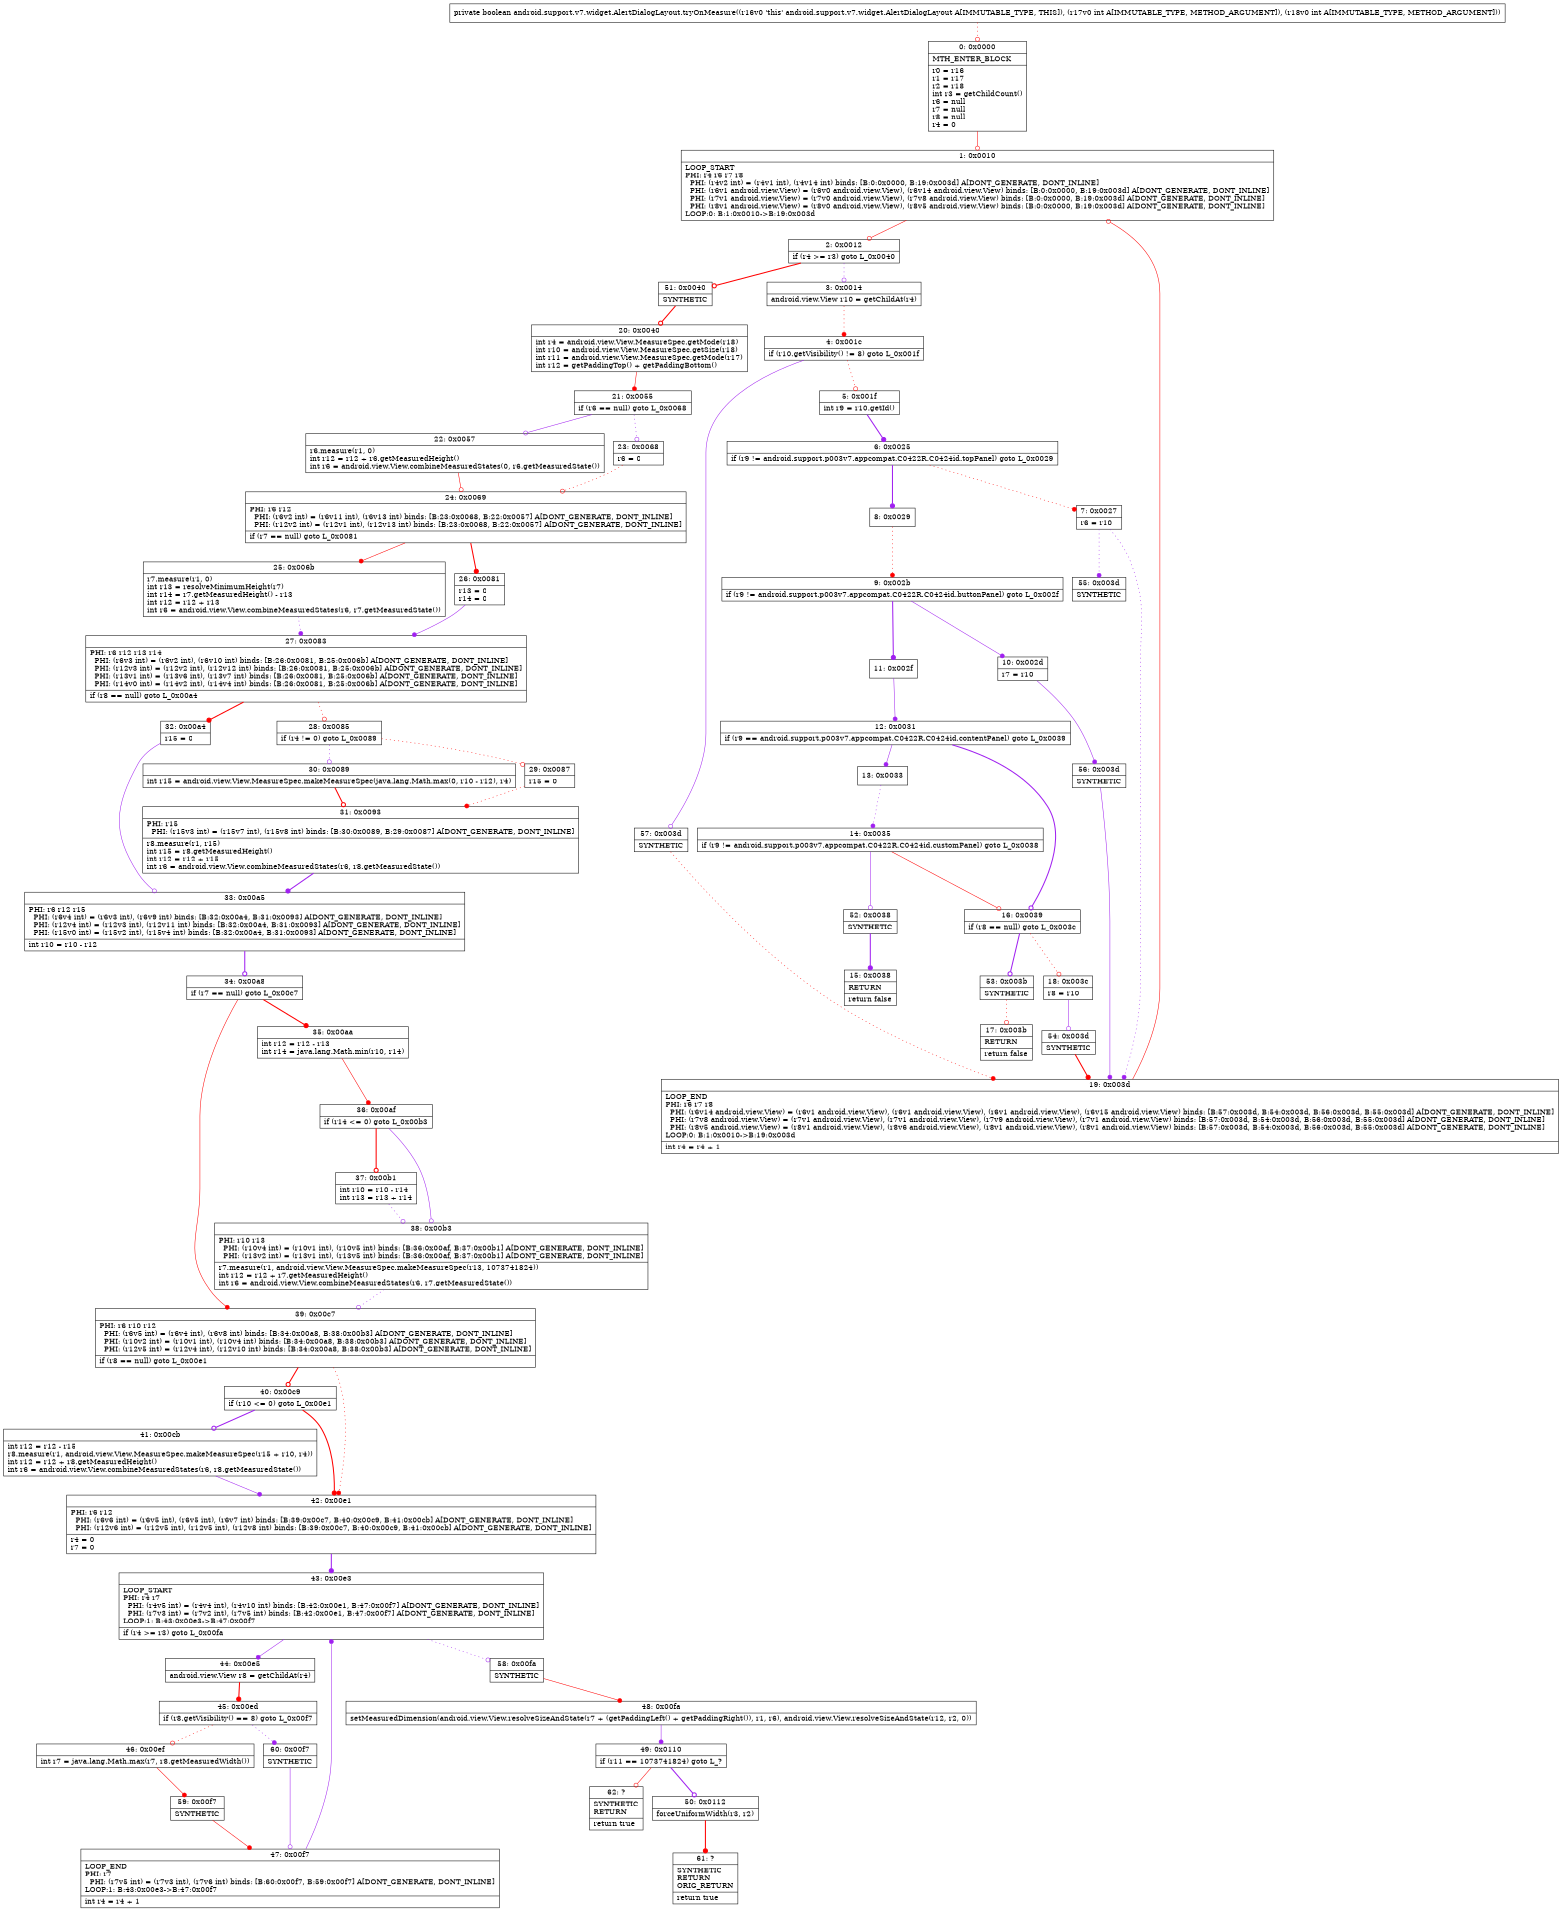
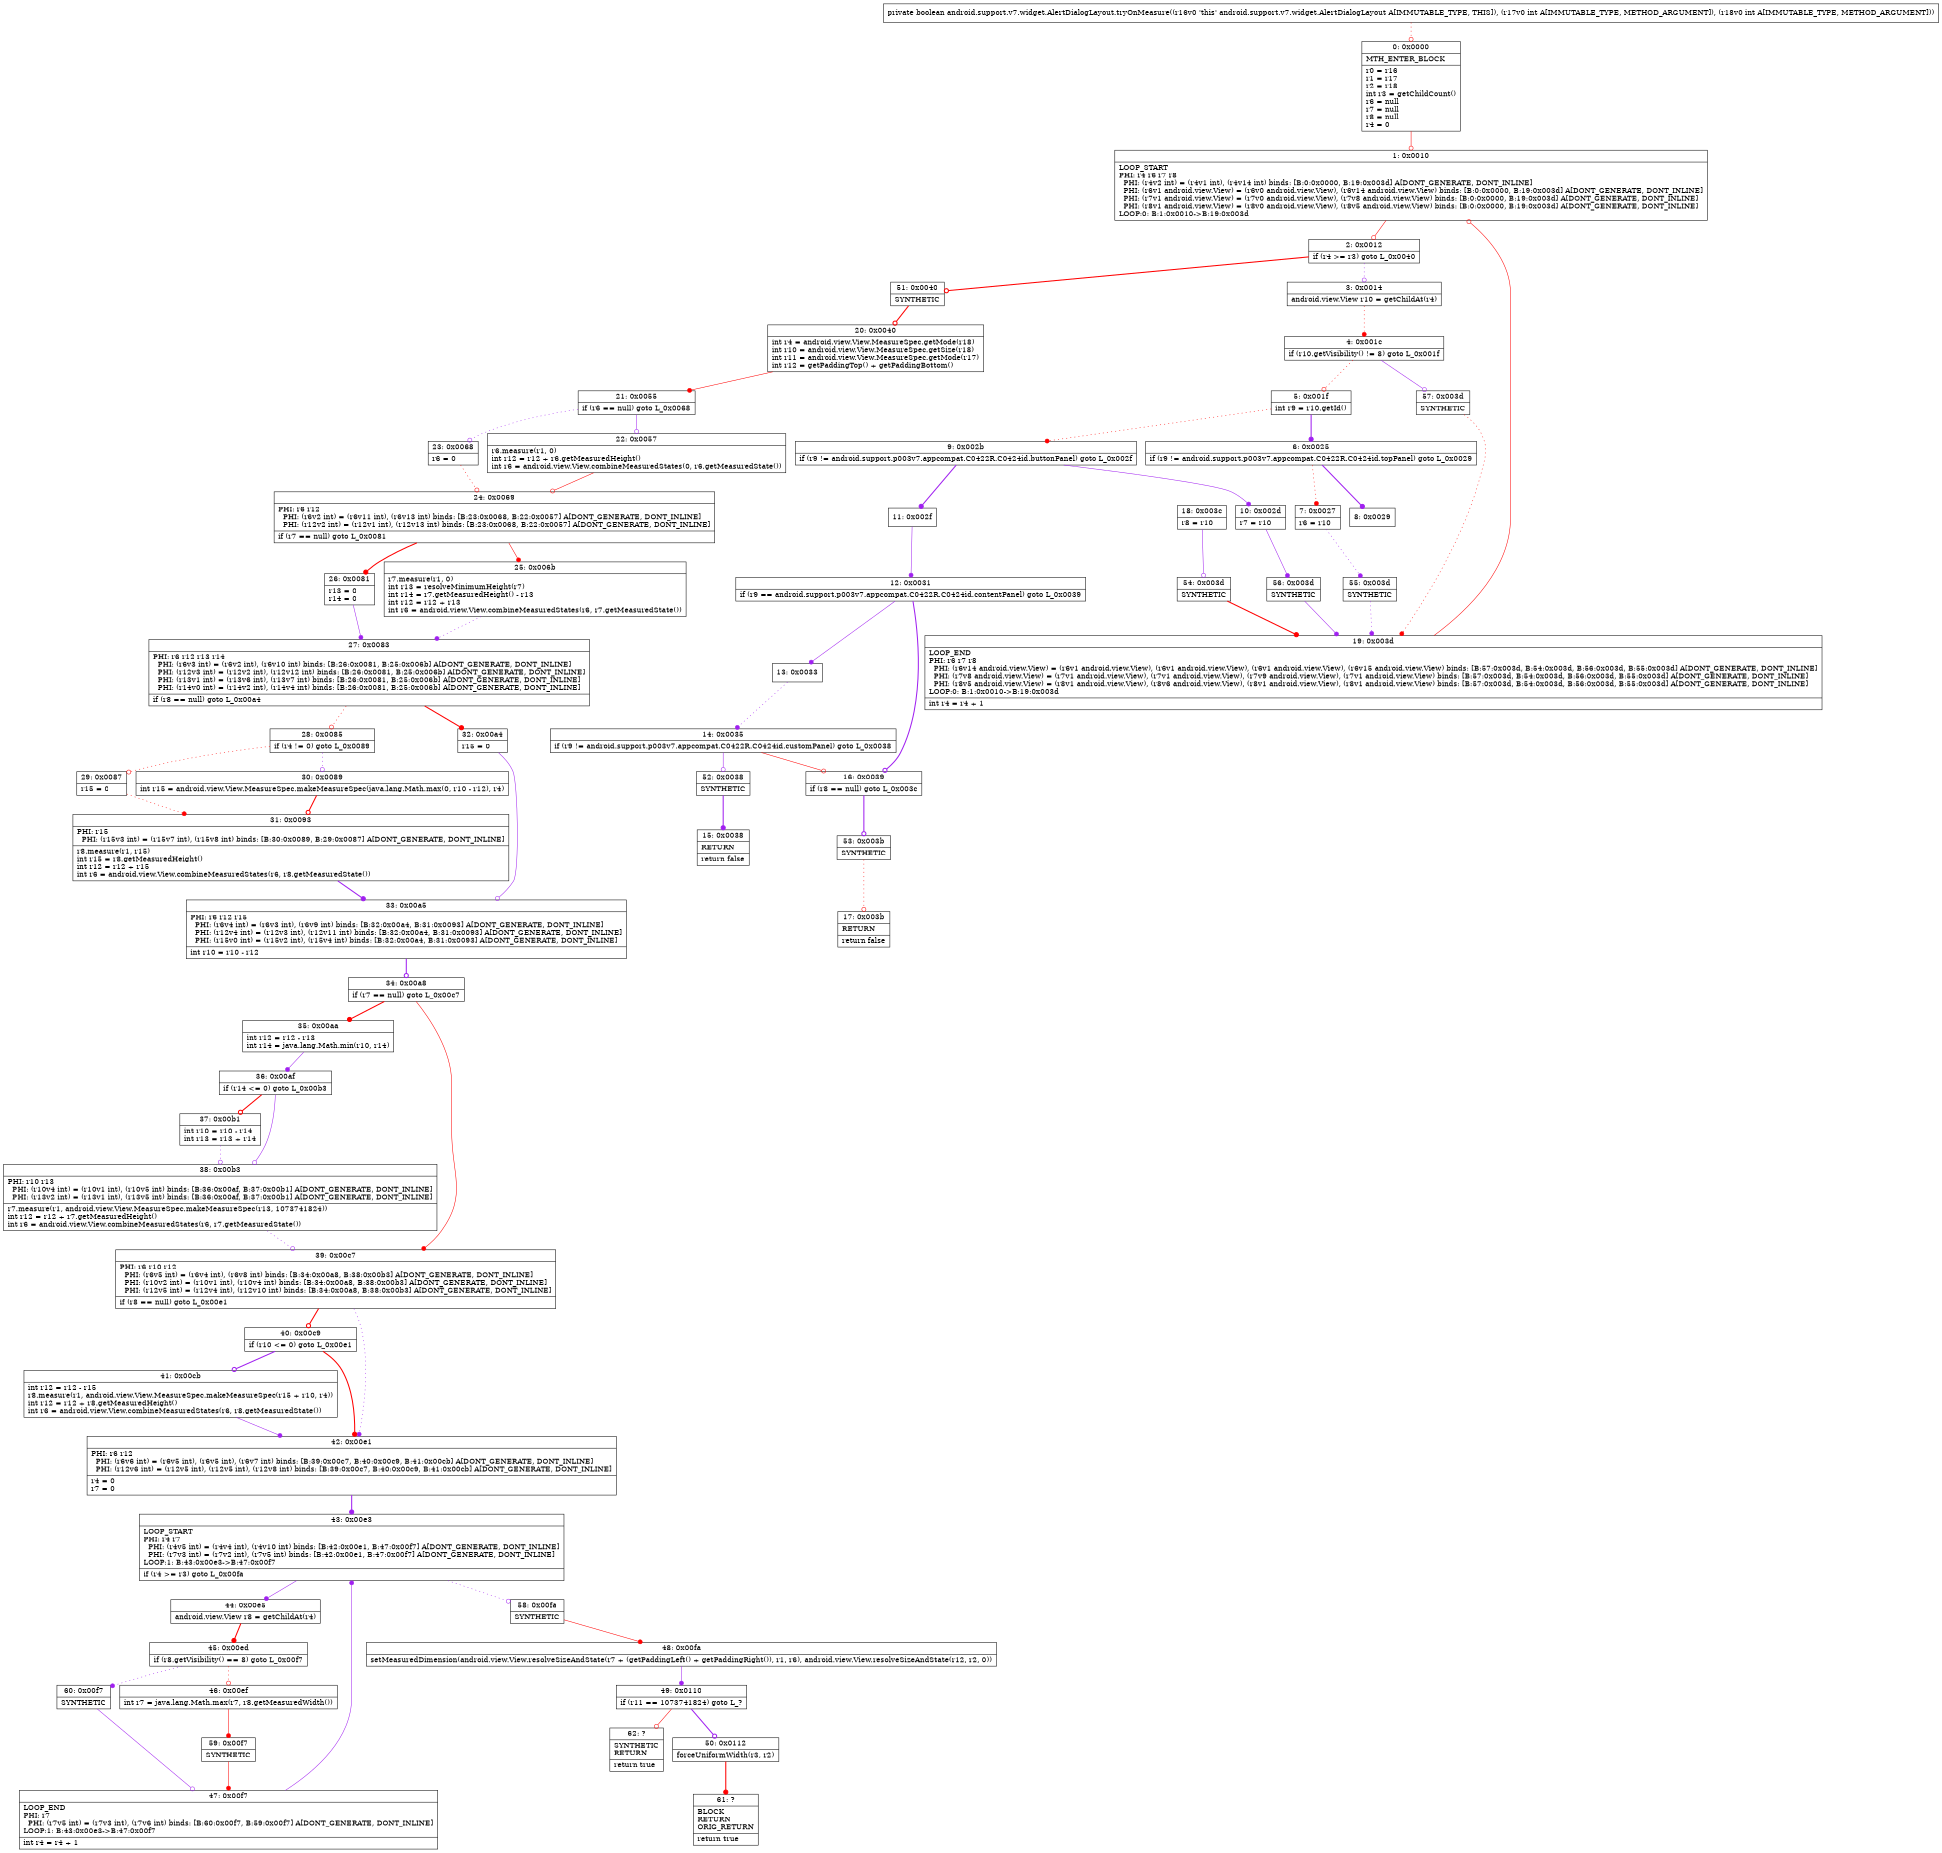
edge "8: 0x0029" -> "9: 0x002b": now "5: 0x001f" -> "9: 0x002b"
edge "7: 0x0027" -> "19: 0x003d": now "55: 0x003d" -> "19: 0x003d"
edge "16: 0x0039" -> "18: 0x003c": removed
edge "35: 0x00aa" -> "36: 0x00af": color red -> purple
edge "39: 0x00c7" -> "42: 0x00e1": color red -> purple
node "61: ?": text "SYNTHETIC" -> "BLOCK"
